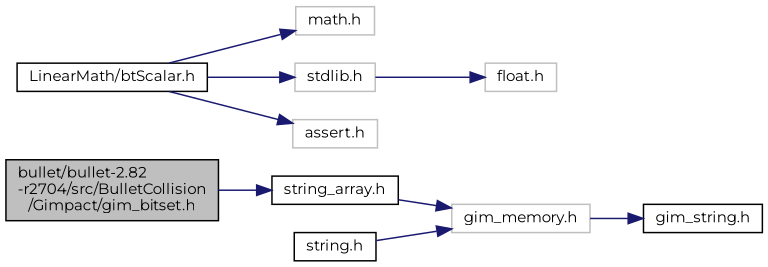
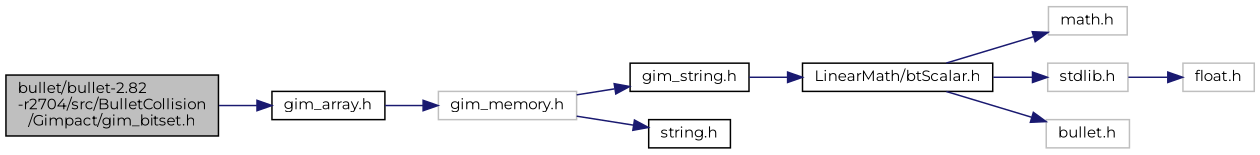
edge "gim_string.h" -> "LinearMath/btScalar.h": added
node "assert.h": label "assert.h" -> "bullet.h"
node "string_array.h": label "string_array.h" -> "gim_array.h"
edge "string.h" -> "gim_memory.h": reversed
